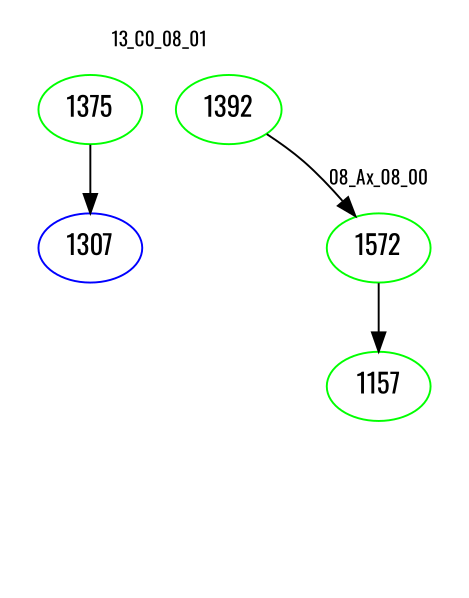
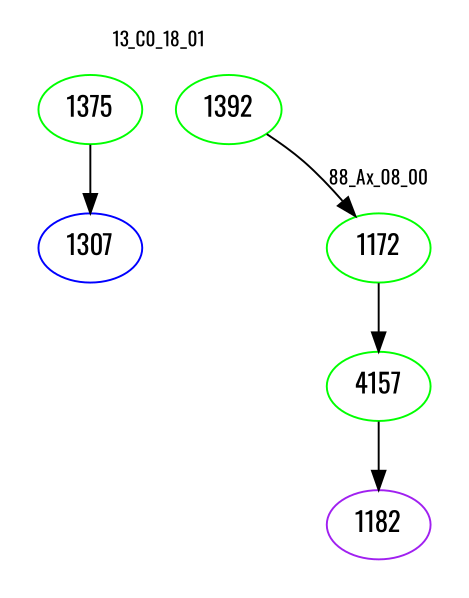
cluster "13_C0_08_01": label "13_C0_08_01" -> "13_C0_18_01"
cluster "08_Ax_08_00": label "08_Ax_08_00" -> "88_Ax_08_00"
node "1572": label "1572" -> "1172"
node "1157": label "1157" -> "4157"
node "1182": added
